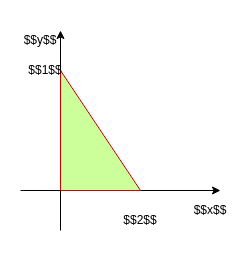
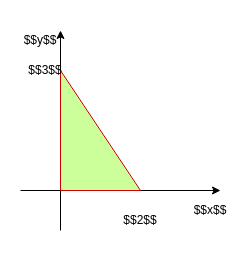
node "$$1$$": label "$$1$$" -> "$$3$$"
